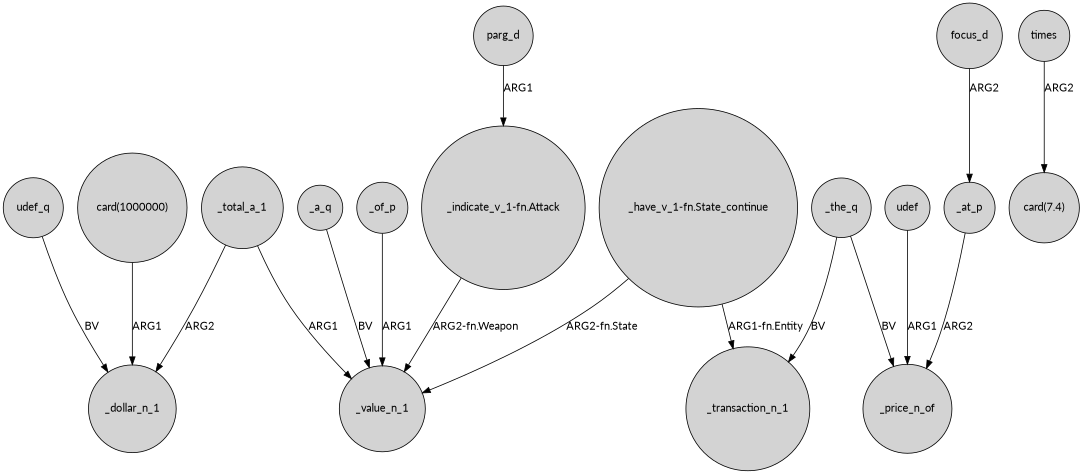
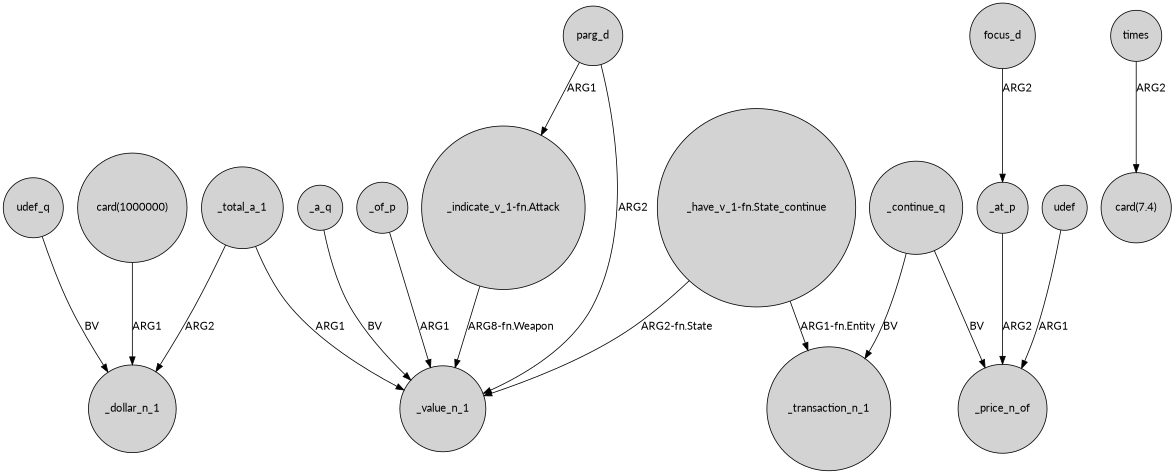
node "_the_q": label "_the_q" -> "_continue_q"
edge "parg_d" -> "_value_n_1": added, label "ARG2"
edge "_indicate_v_1-fn.Attack" -> "_value_n_1": label "ARG2-fn.Weapon" -> "ARG8-fn.Weapon"
